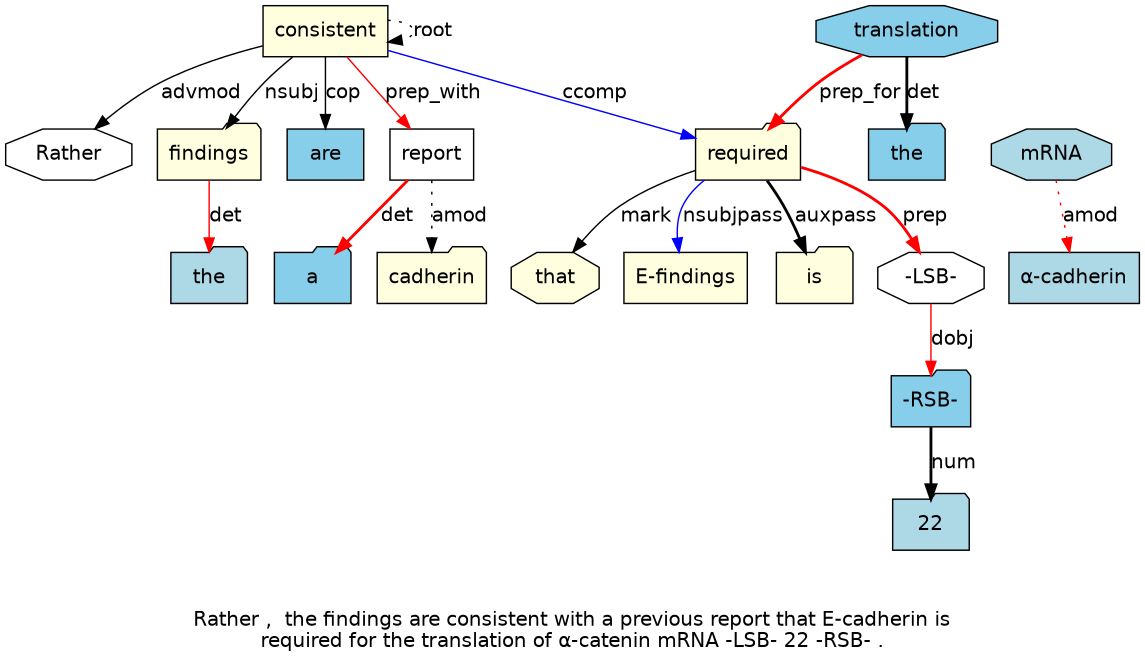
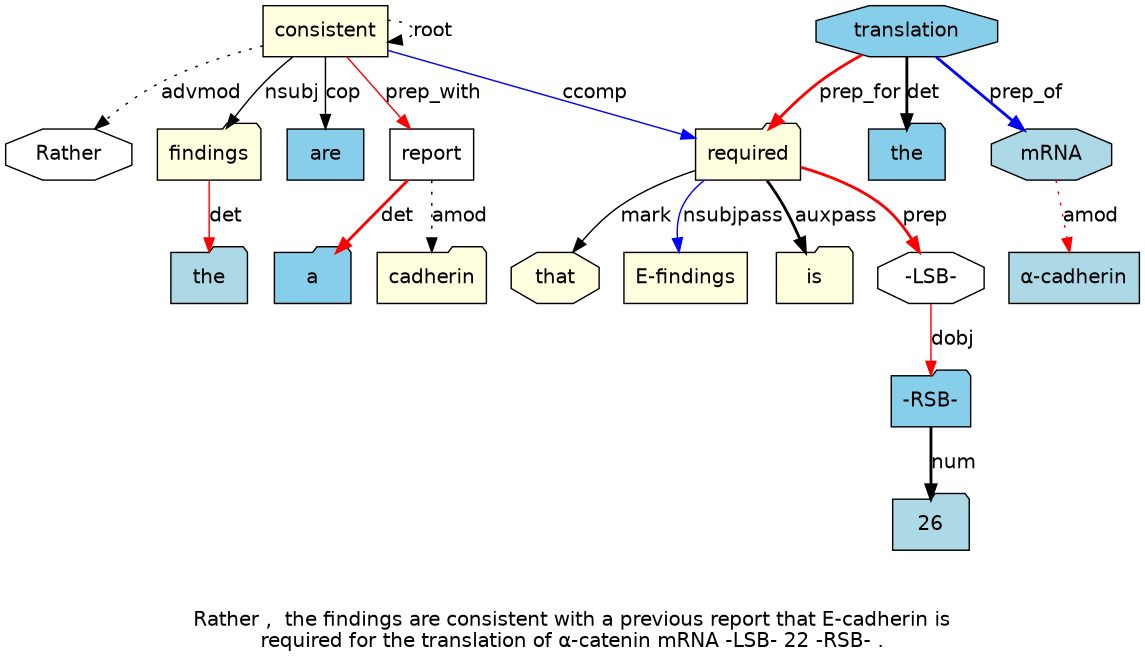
edge "consistent" -> "Rather": style solid -> dotted
edge "translation" -> "mRNA": added, label "prep_of"
node "22": label "22" -> "26"
